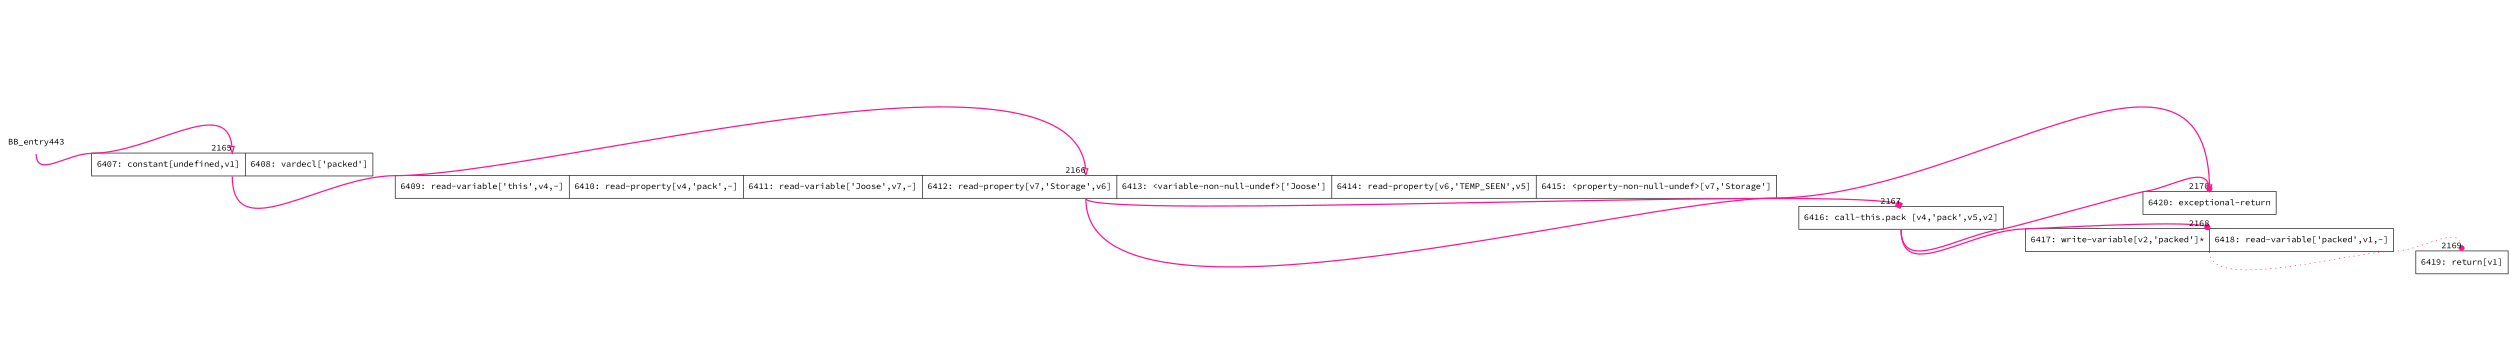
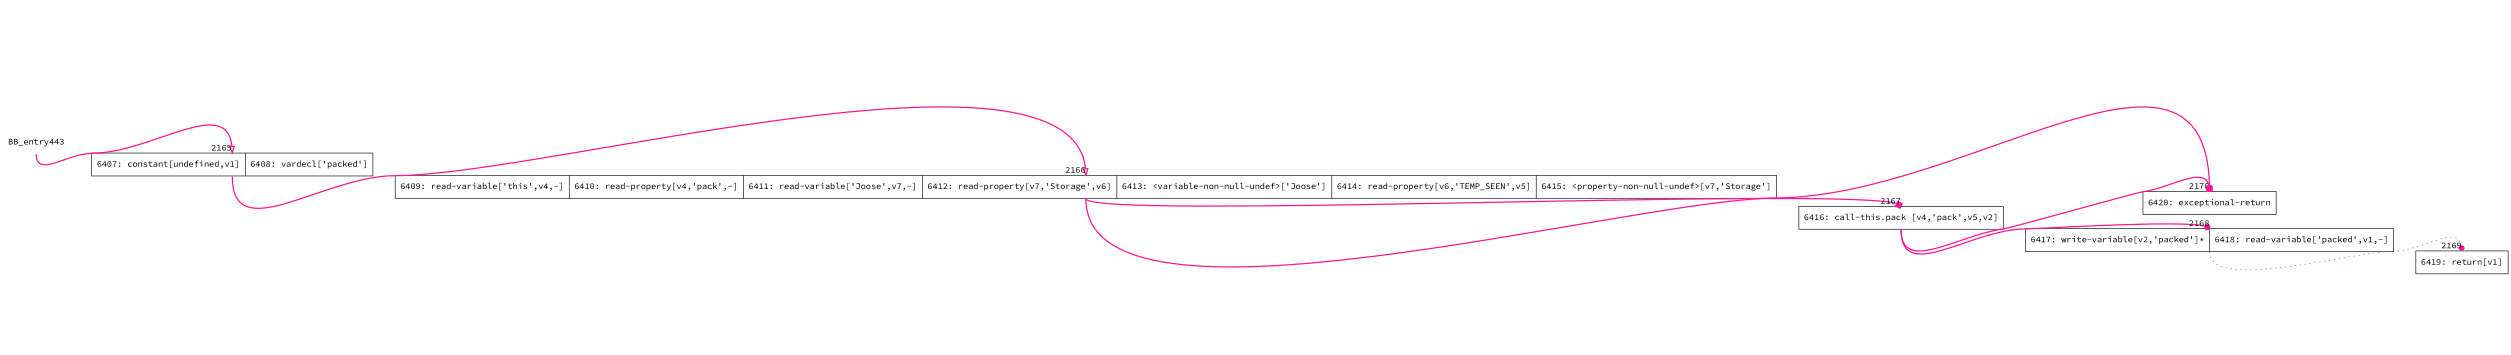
edge "6409: read-variable['this',v4,-]" -> "6420: exceptional-return": arrowhead onormal -> box
edge "6416: call-this.pack [v4,'pack',v5,v2]" -> "6420: exceptional-return": arrowhead dot -> box
